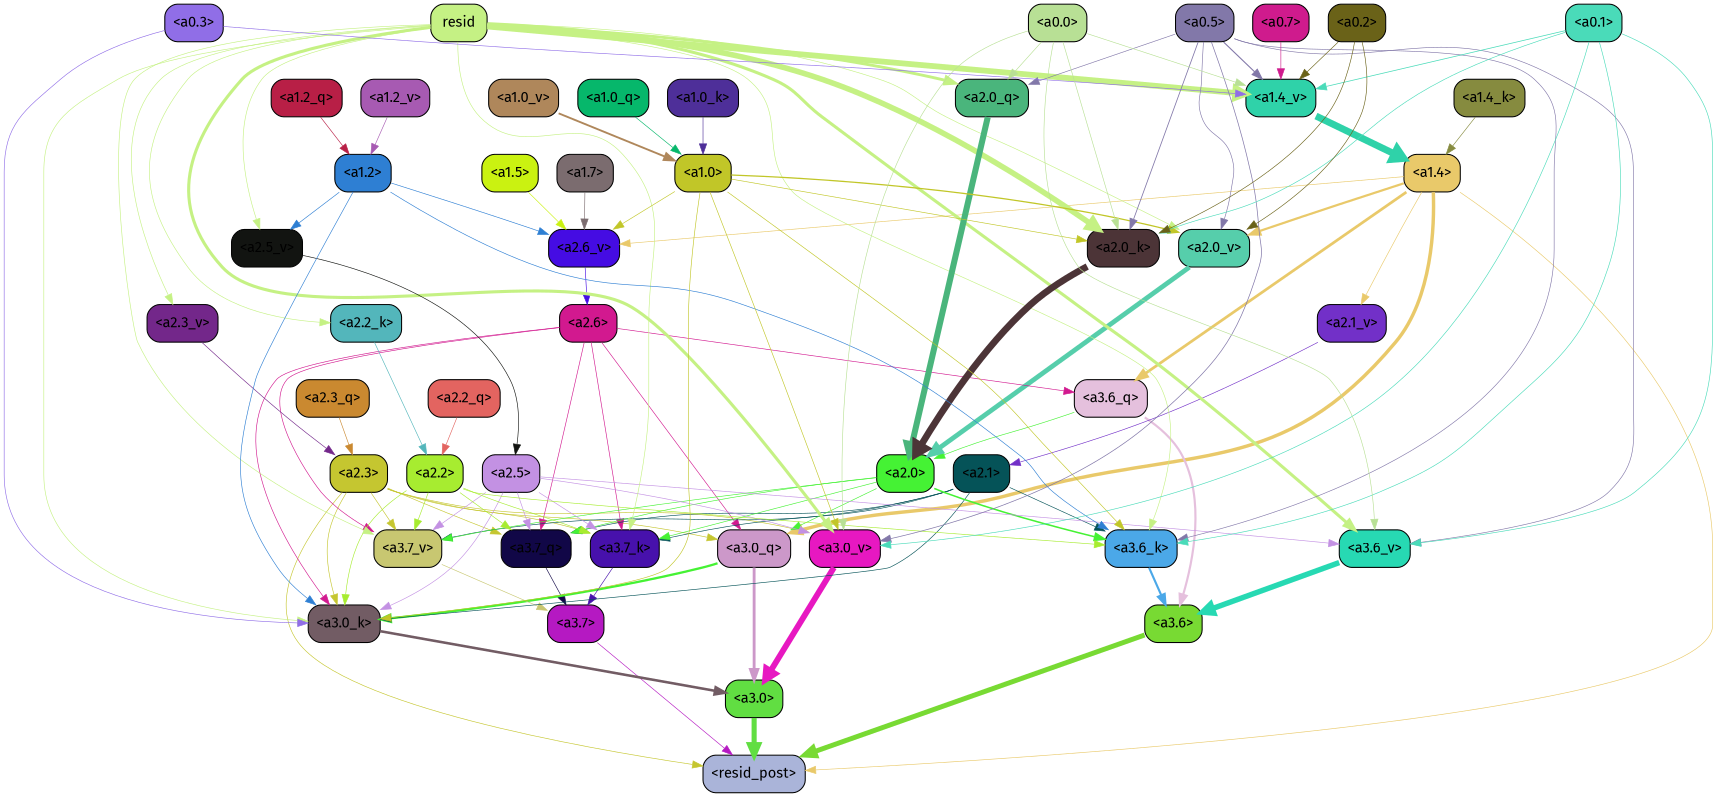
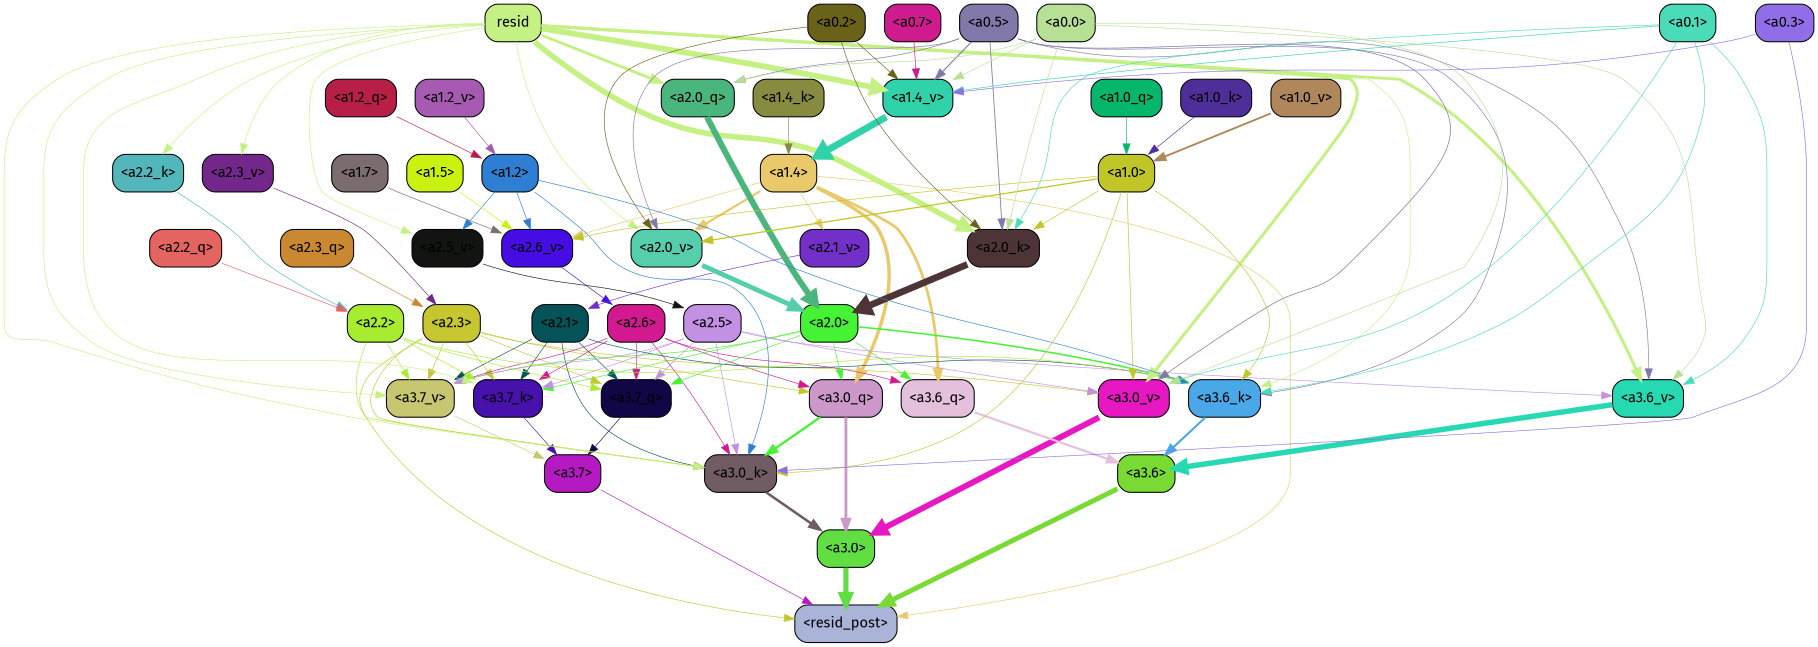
edge "<a3.6_q>" -> "<a2.0>": reversed
